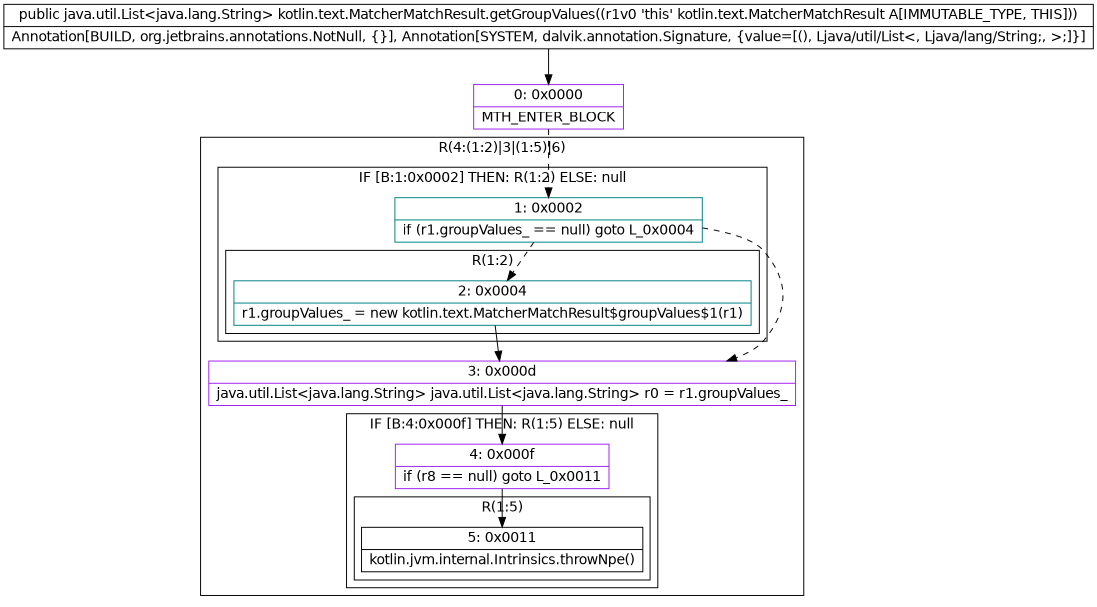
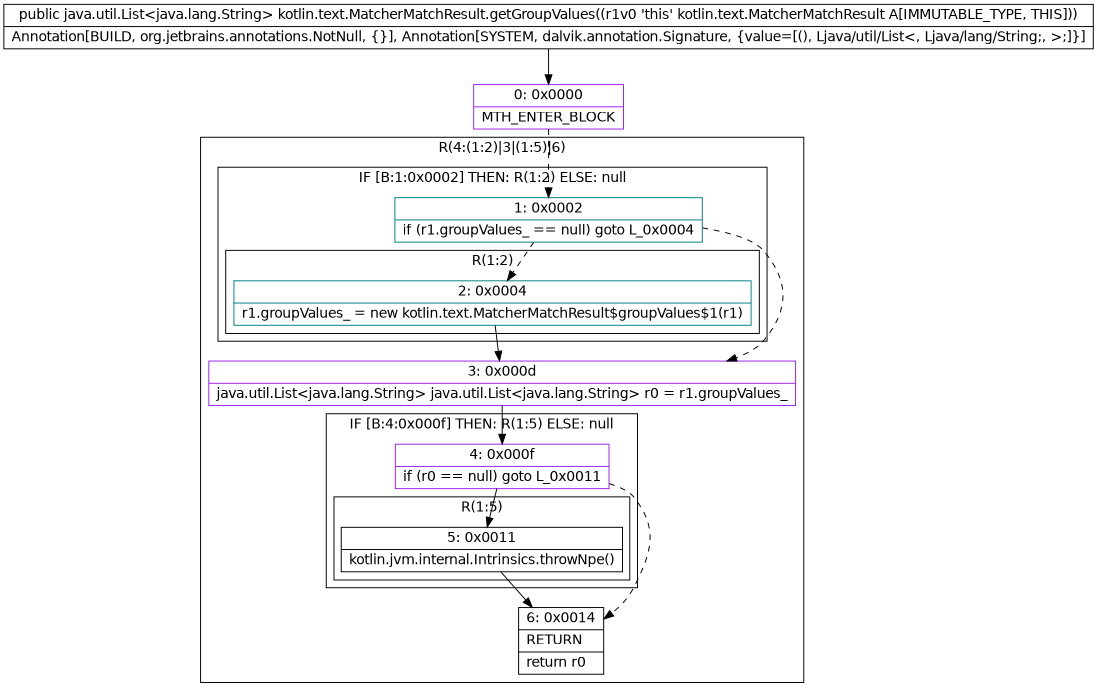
node "4: 0x000f": text "if (r8 == null) goto L_0x0011" -> "if (r0 == null) goto L_0x0011"
node "6: 0x0014": added
